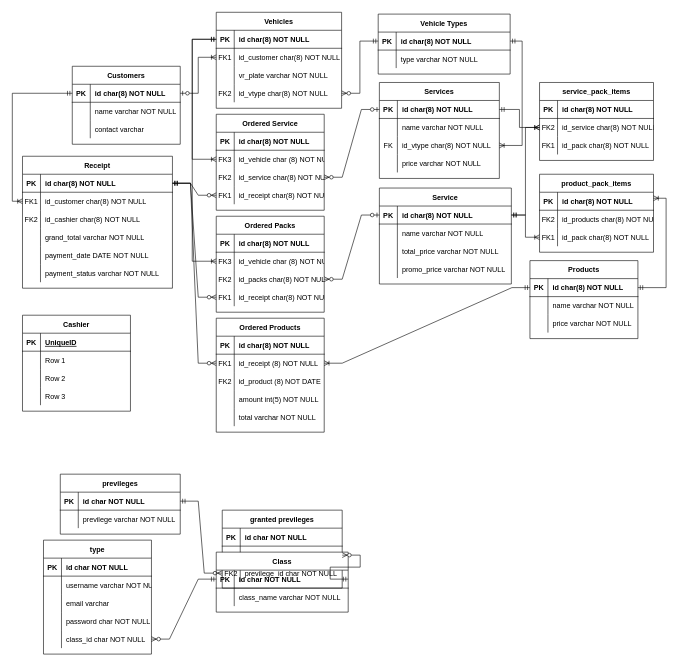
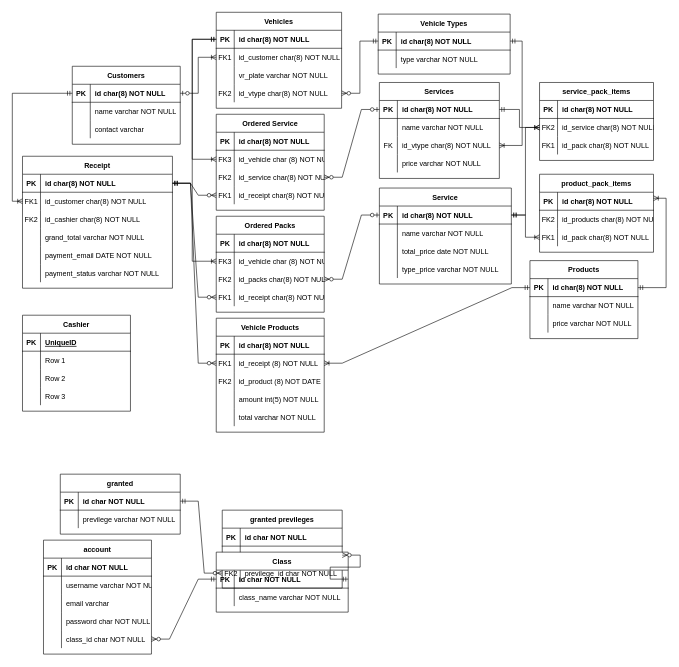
node "total_price varchar NOT NULL": label "total_price varchar NOT NULL" -> "total_price date NOT NULL"
node "payment_date DATE NOT NULL": label "payment_date DATE NOT NULL" -> "payment_email DATE NOT NULL"
node "promo_price varchar NOT NULL": label "promo_price varchar NOT NULL" -> "type_price varchar NOT NULL"
node "Ordered Products": label "Ordered Products" -> "Vehicle Products"
node "previleges": label "previleges" -> "granted"
node "type": label "type" -> "account"
